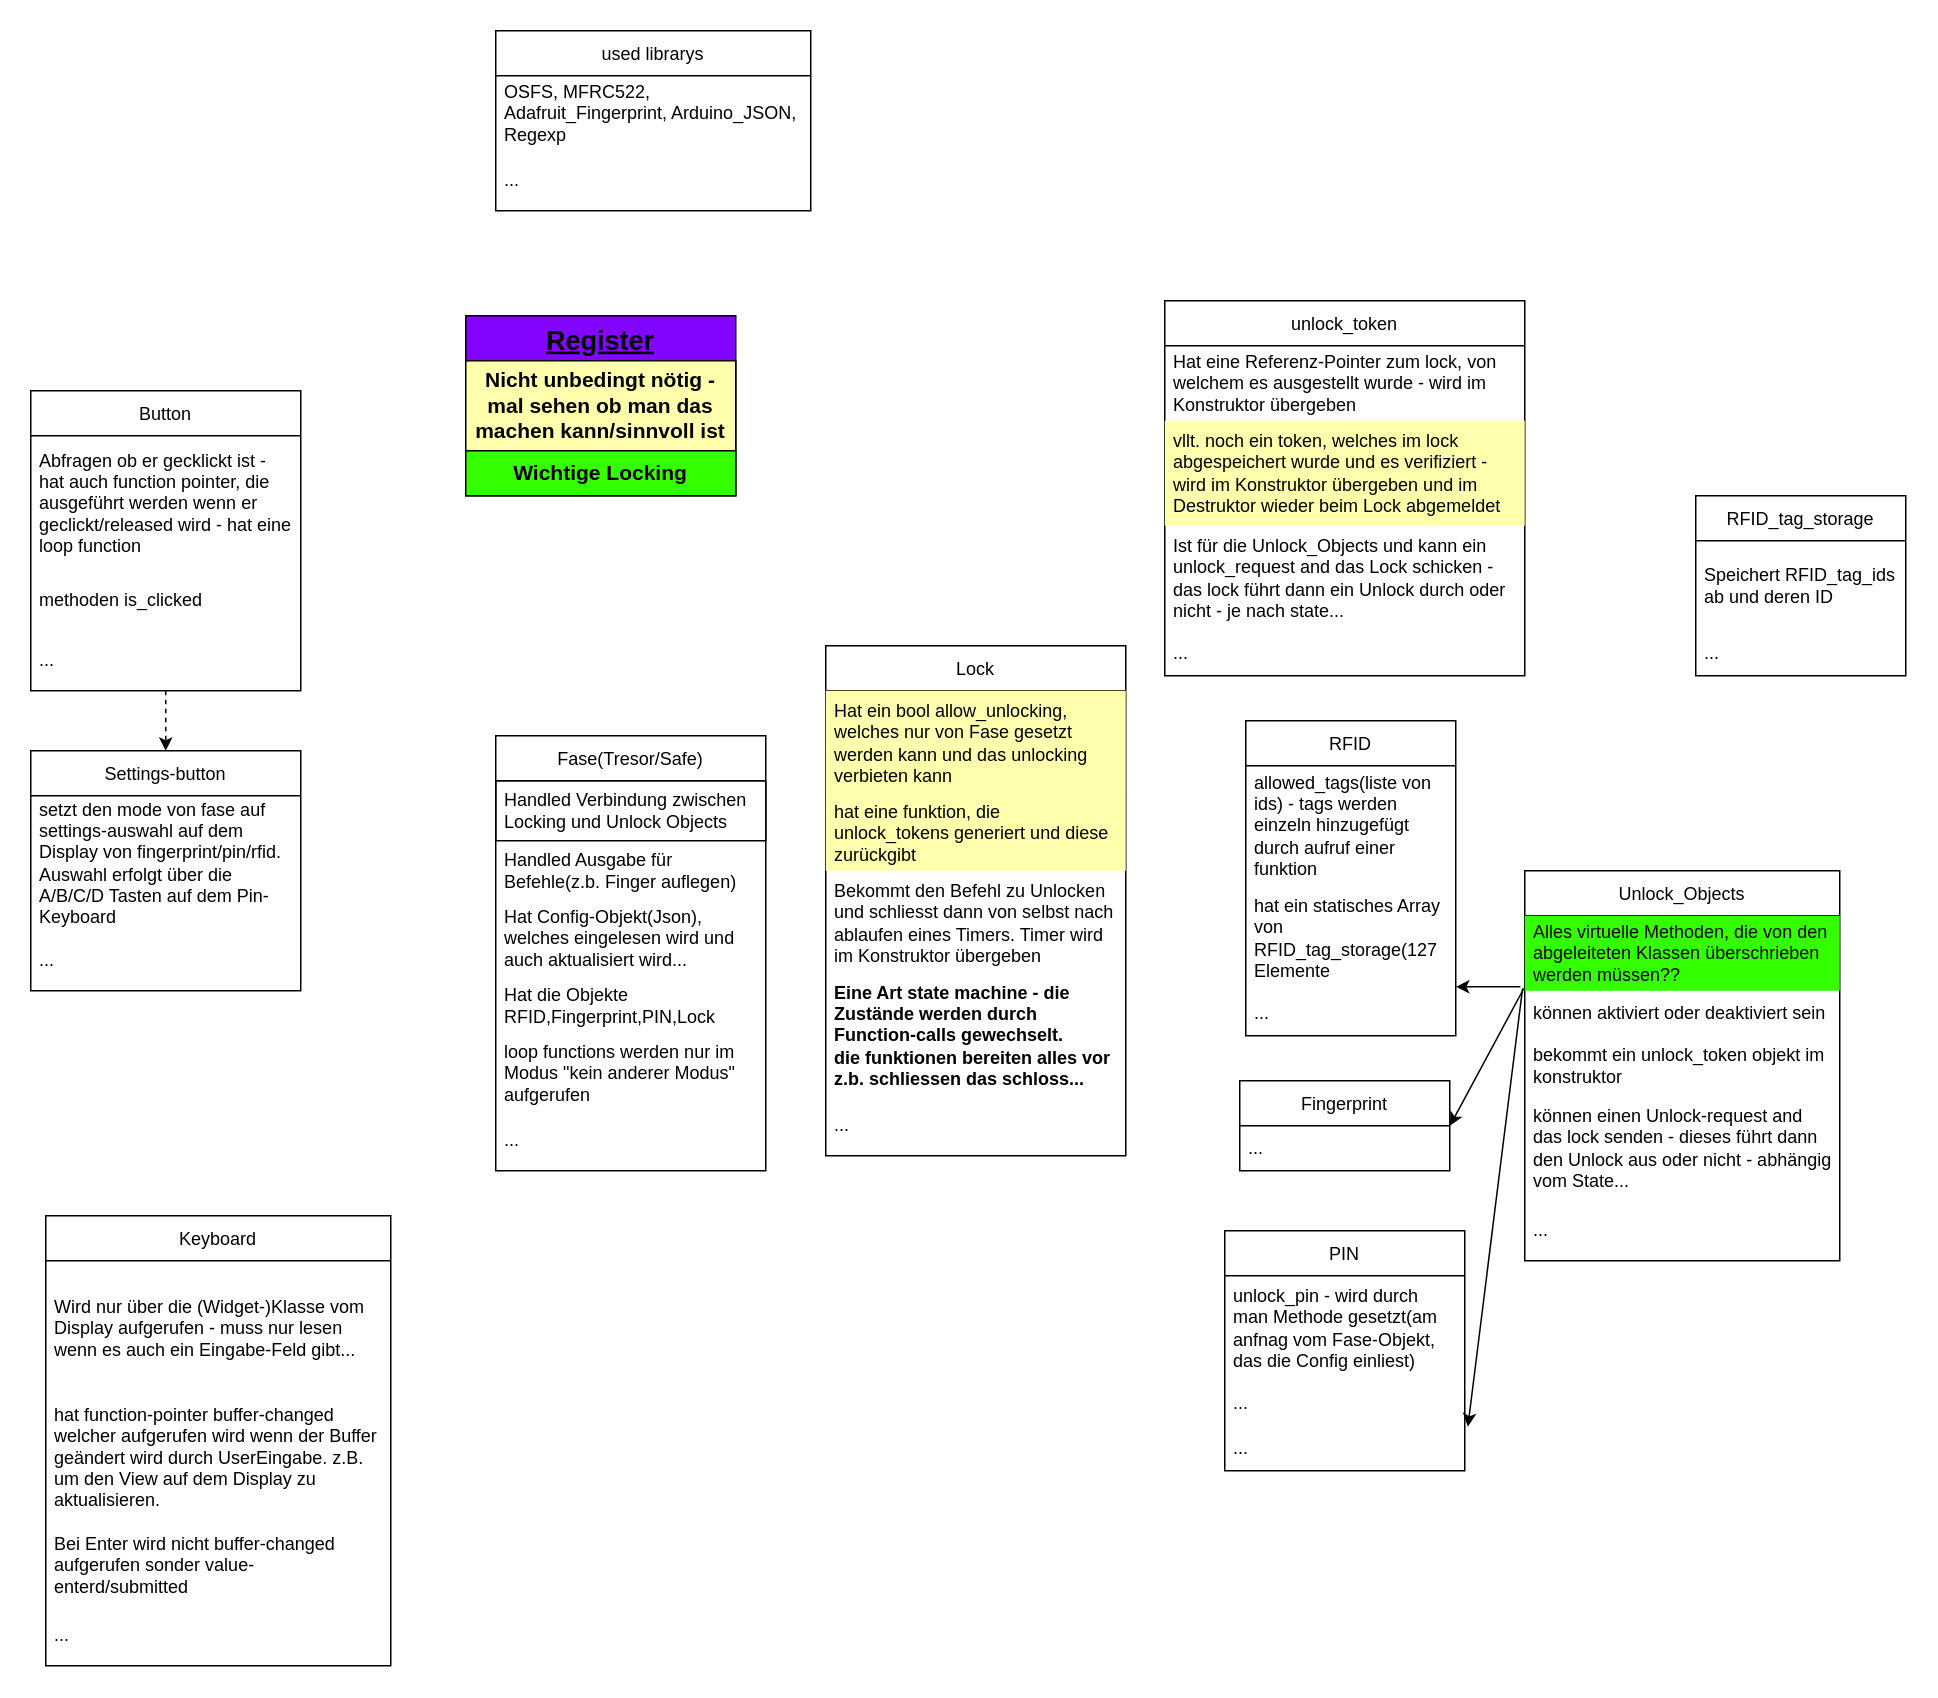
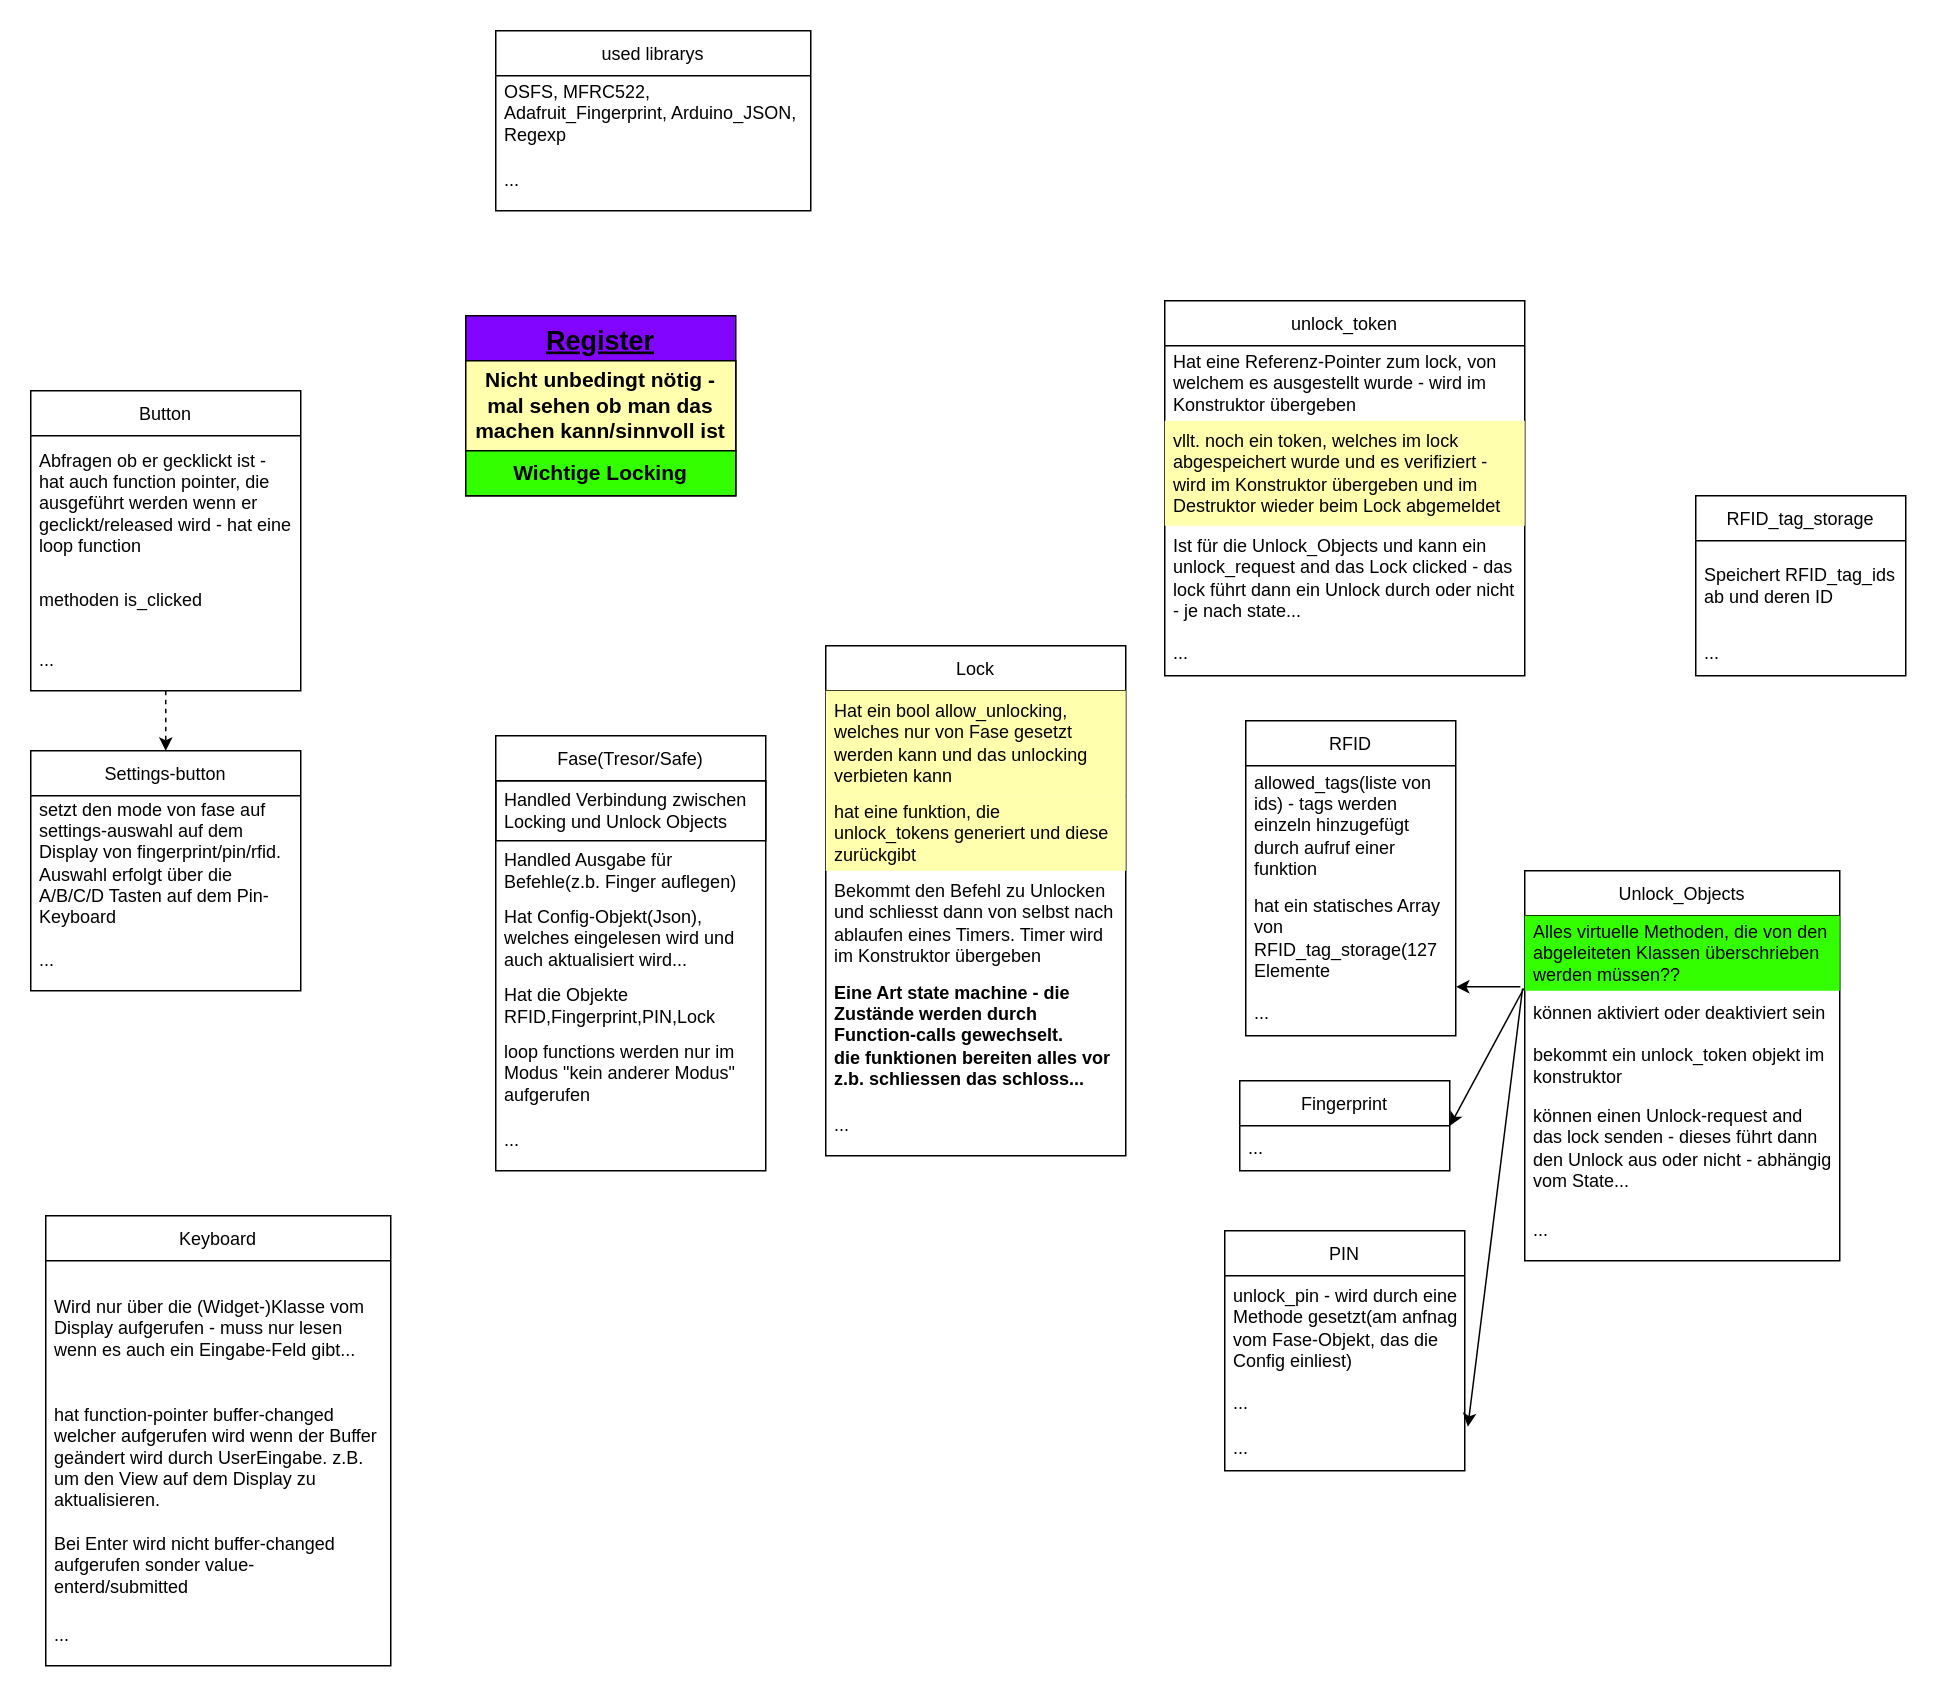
node "Ist für die Unlock_Objects und kann ein unlock_request and das Lock schicken - das lock führt dann ein Unlock durch oder nicht - je nach state...": label "Ist für die Unlock_Objects und kann ein unlock_request and das Lock schicken - das lock führt dann ein Unlock durch oder nicht - je nach state..." -> "Ist für die Unlock_Objects und kann ein unlock_request and das Lock clicked - das lock führt dann ein Unlock durch oder nicht - je nach state..."
node "unlock_pin - wird durch man Methode gesetzt(am anfnag vom Fase-Objekt, das die Config einliest)": label "unlock_pin - wird durch man Methode gesetzt(am anfnag vom Fase-Objekt, das die Config einliest)" -> "unlock_pin - wird durch eine Methode gesetzt(am anfnag vom Fase-Objekt, das die Config einliest)"
